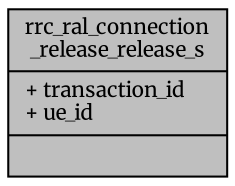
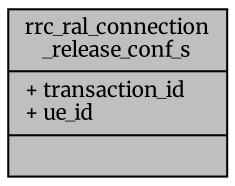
node "rrc_ral_connection": text "_release_release_s" -> "_release_conf_s"
